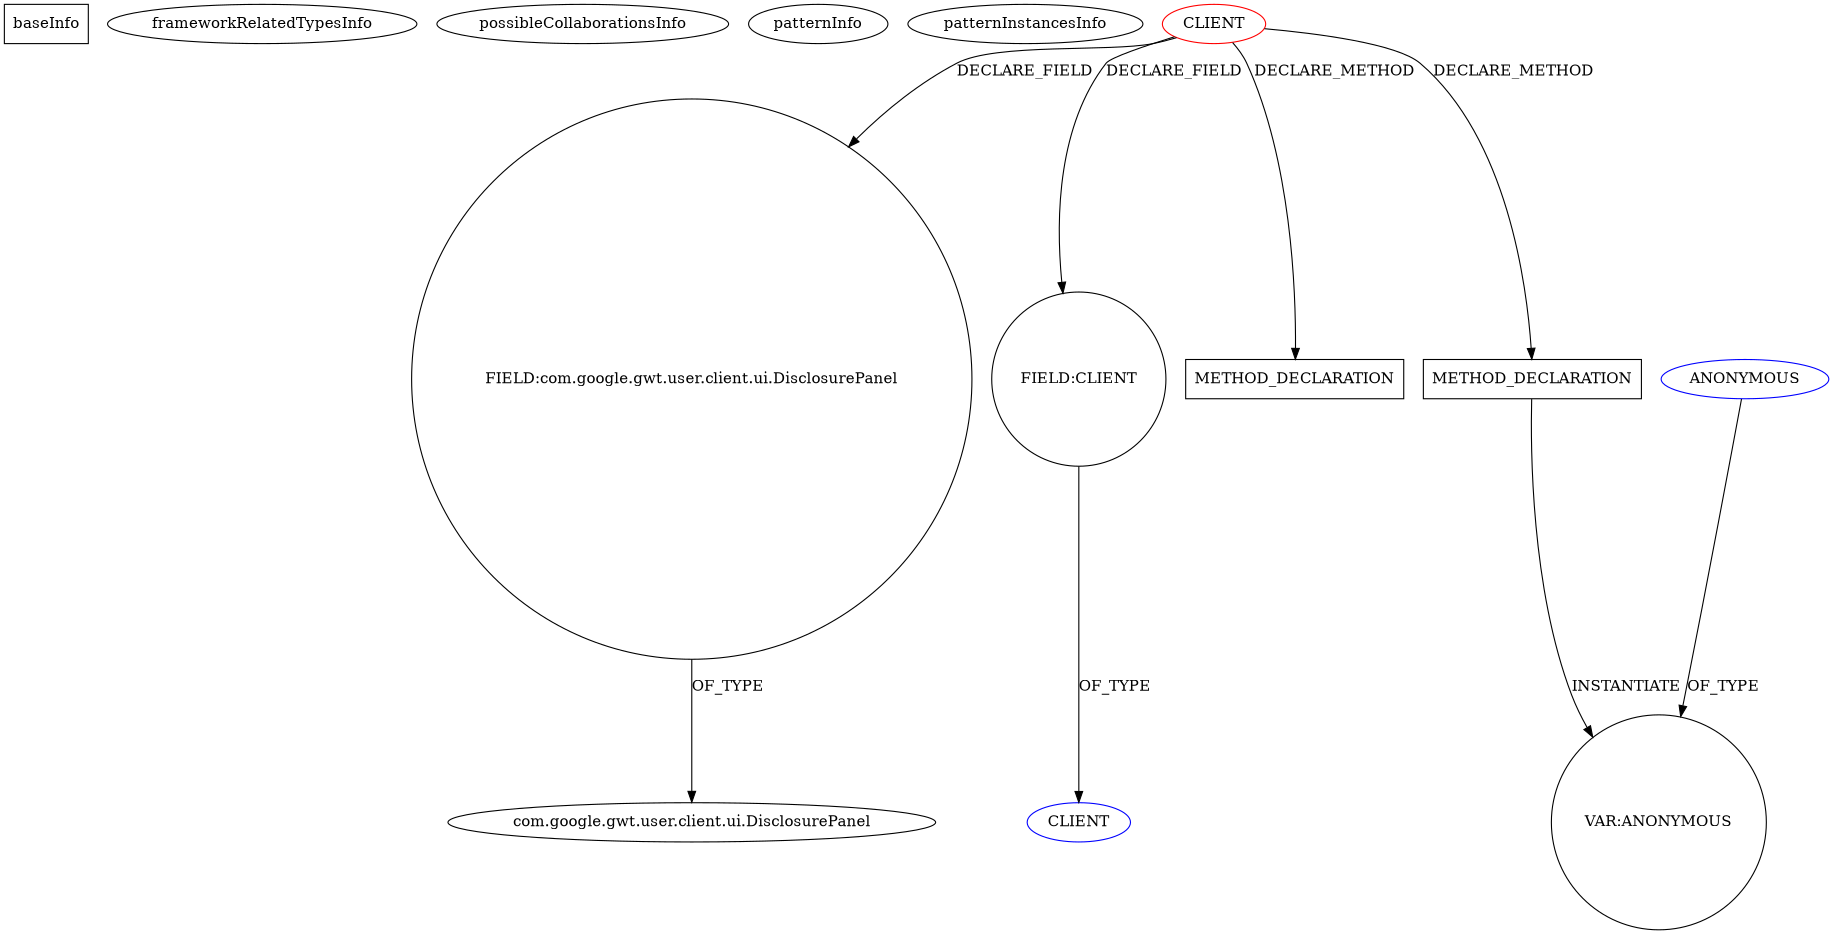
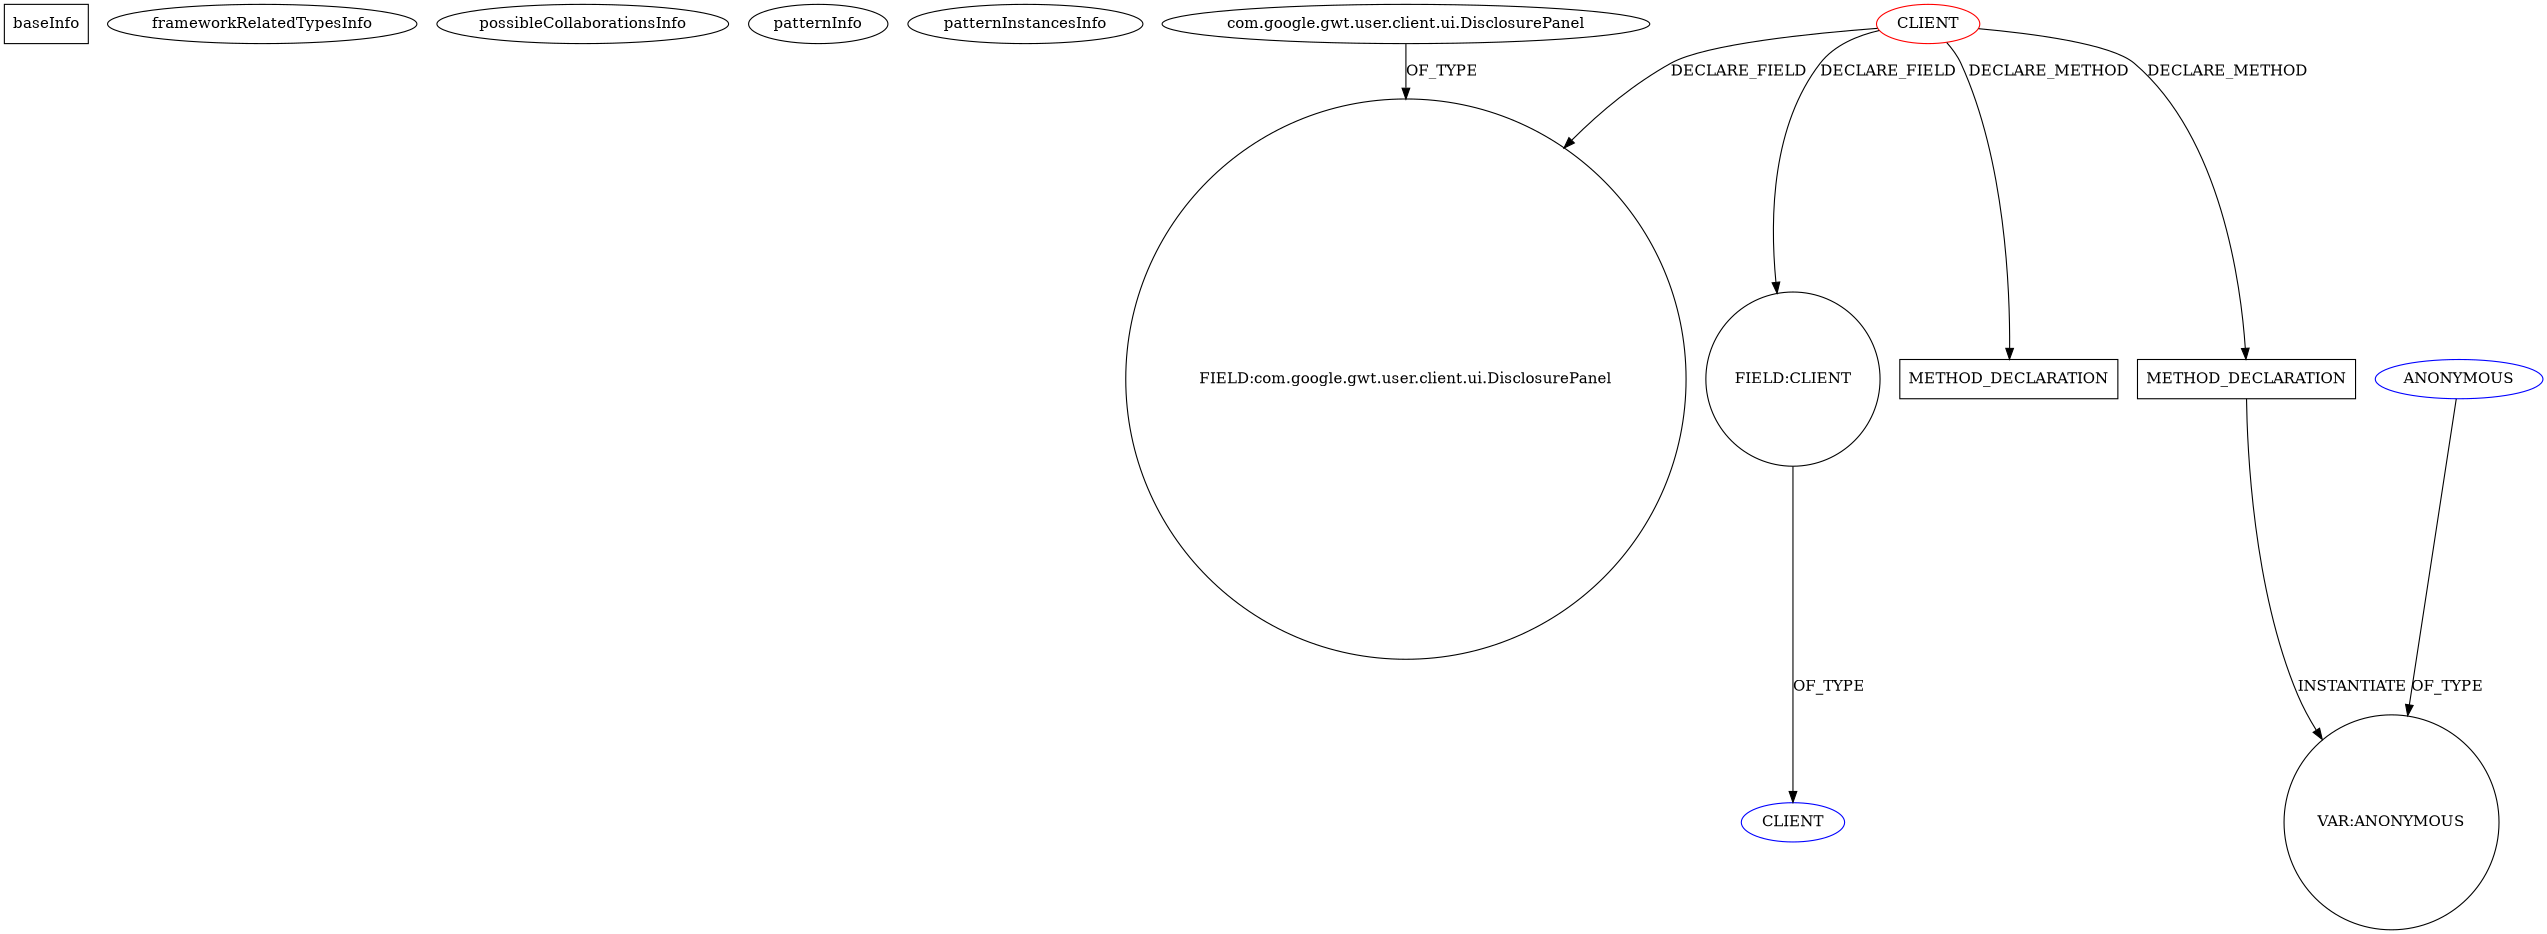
edge "FIELD:com.google.gwt.user.client.ui.DisclosurePanel" -> "com.google.gwt.user.client.ui.DisclosurePanel": reversed
